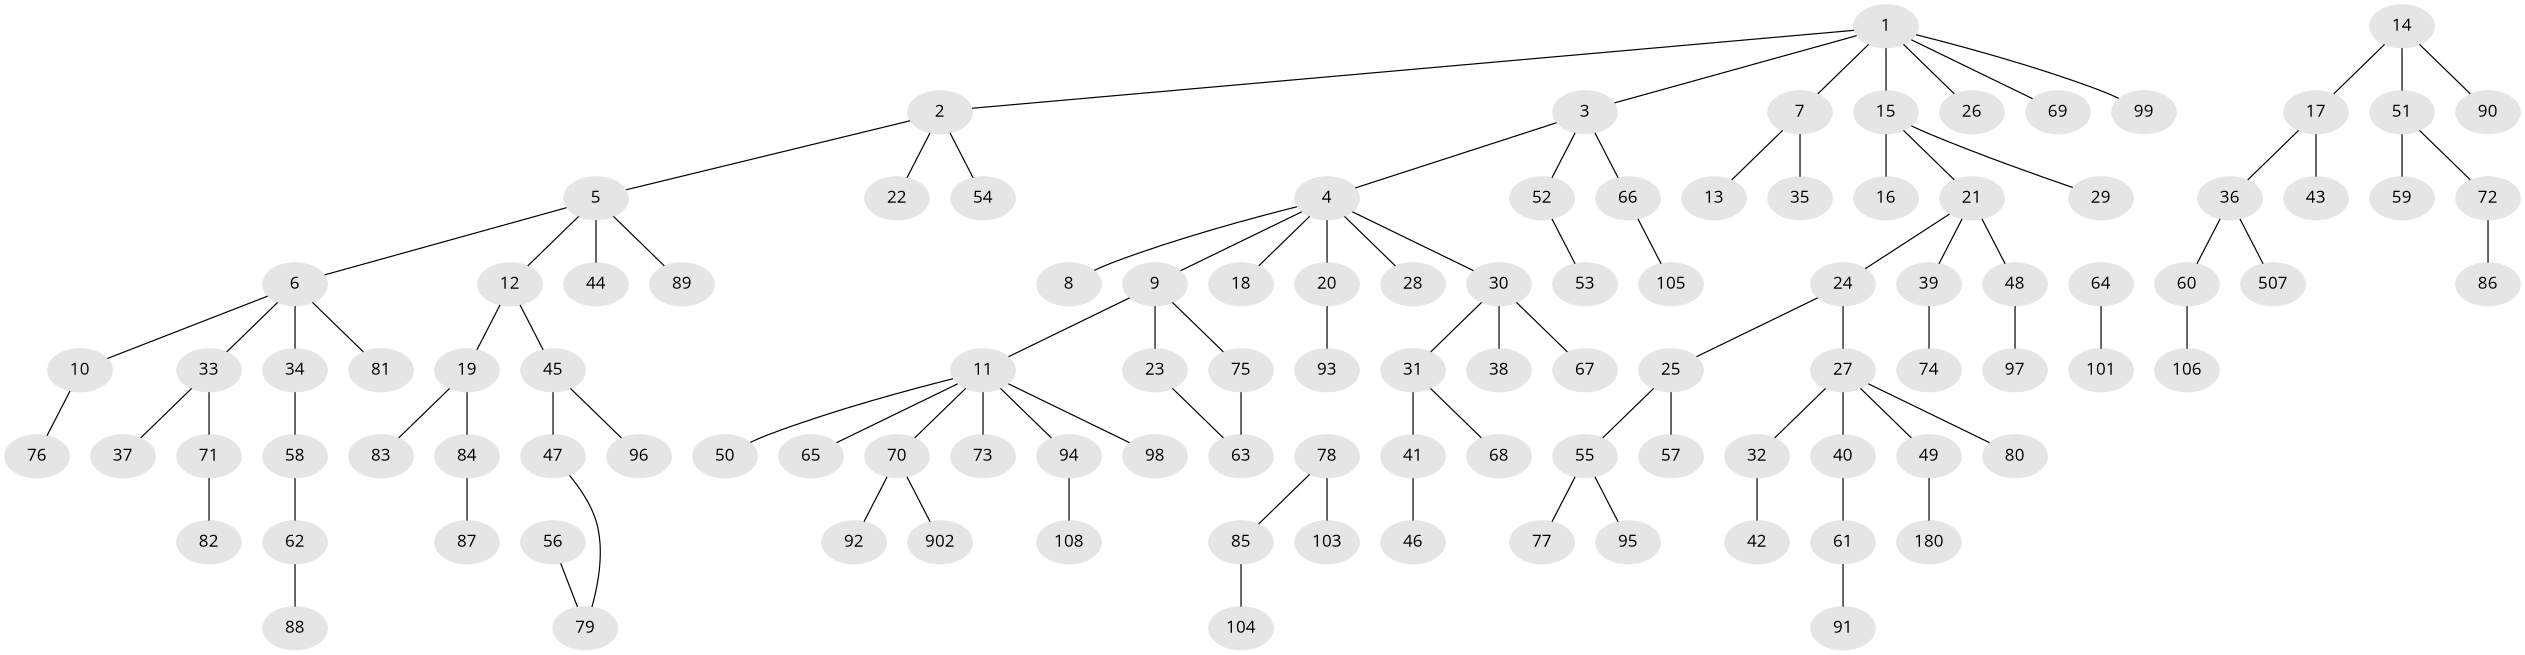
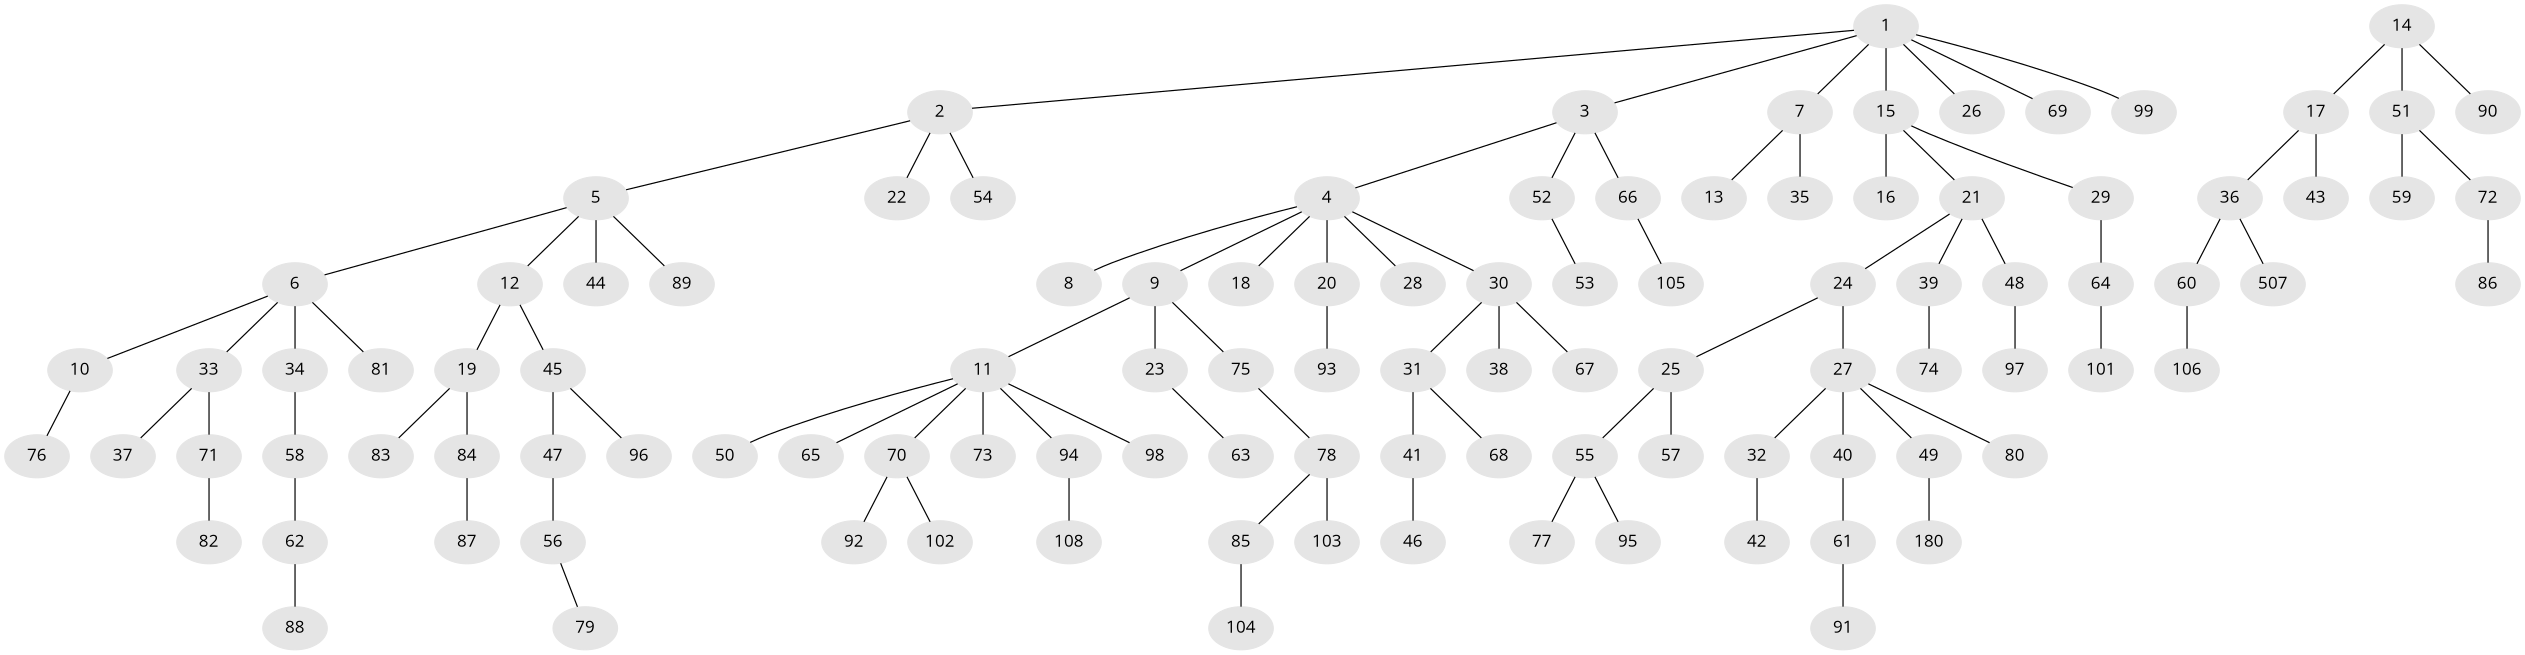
edge "29" -- "64": added
edge "75" -- "63": now "75" -- "78"
edge "47" -- "79": now "47" -- "56"
node "902": label "902" -> "102"
